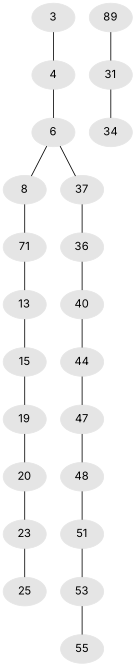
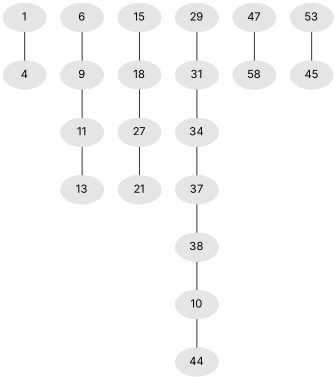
node "3": label "3" -> "1"
node "89": label "89" -> "29"
edge "4" -- "6": removed
edge "6" -- "37": now "34" -- "37"
node "8": label "8" -> "9"
node "71": label "71" -> "11"
node "36": label "36" -> "38"
node "40": label "40" -> "10"
edge "13" -- "15": removed
edge "44" -- "47": removed
node "19": label "19" -> "18"
node "20": label "20" -> "27"
node "48": label "48" -> "58"
node "23": label "23" -> "21"
node "51": removed
node "25": removed
node "55": label "55" -> "45"
